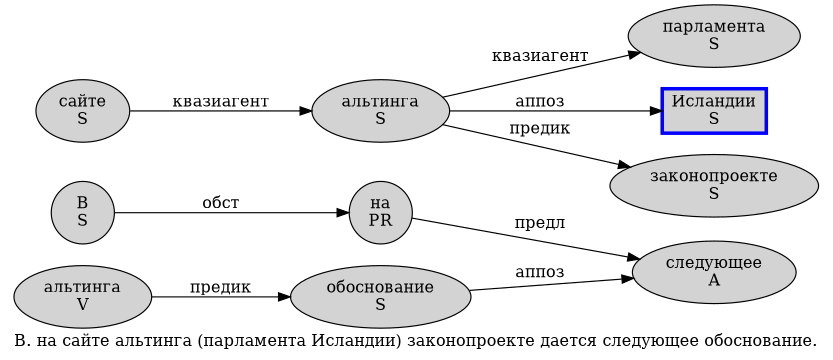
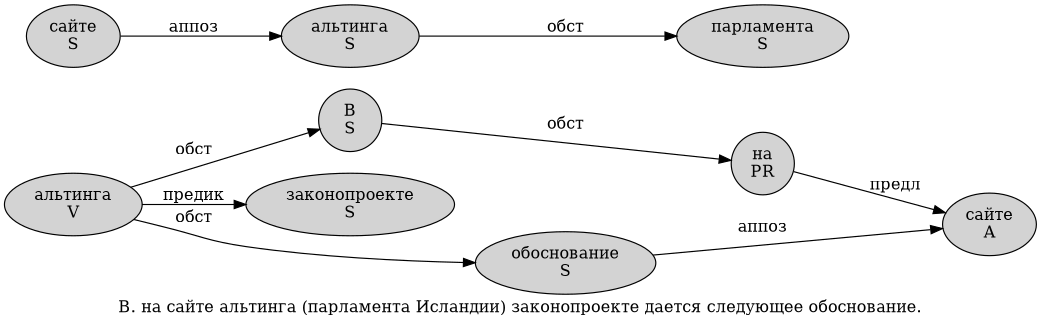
edge "альтинга S" -> "парламента S": label "квазиагент" -> "обст"
edge "сайте S" -> "альтинга S": label "квазиагент" -> "аппоз"
node "Исландии S": removed
edge "альтинга S" -> "законопроекте S": now "альтинга V" -> "законопроекте S"
edge "альтинга V" -> "В S": added, label "обст"
node "следующее A": label "следующее A" -> "сайте A"
edge "альтинга V" -> "обоснование S": label "предик" -> "обст"
